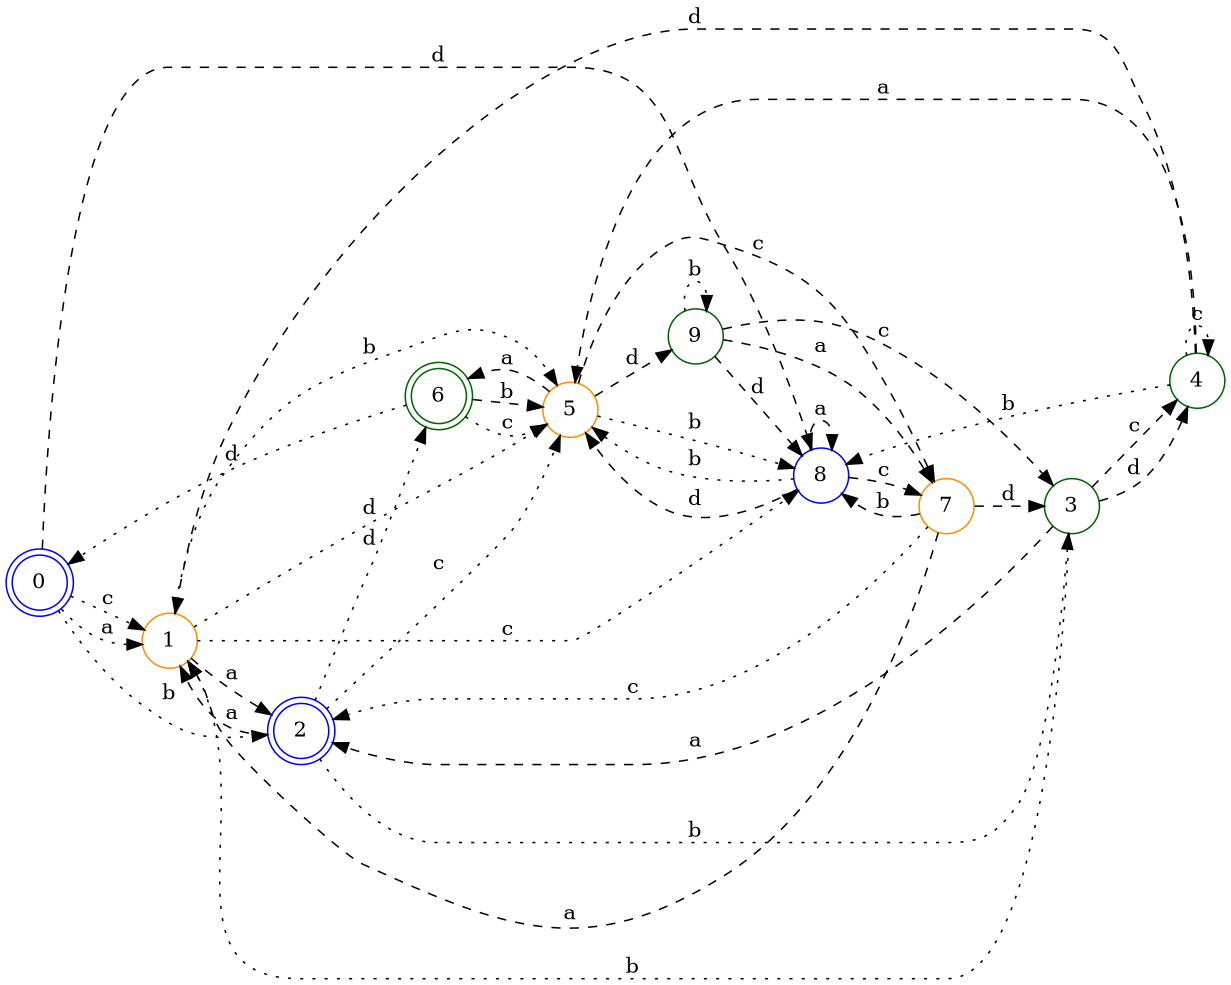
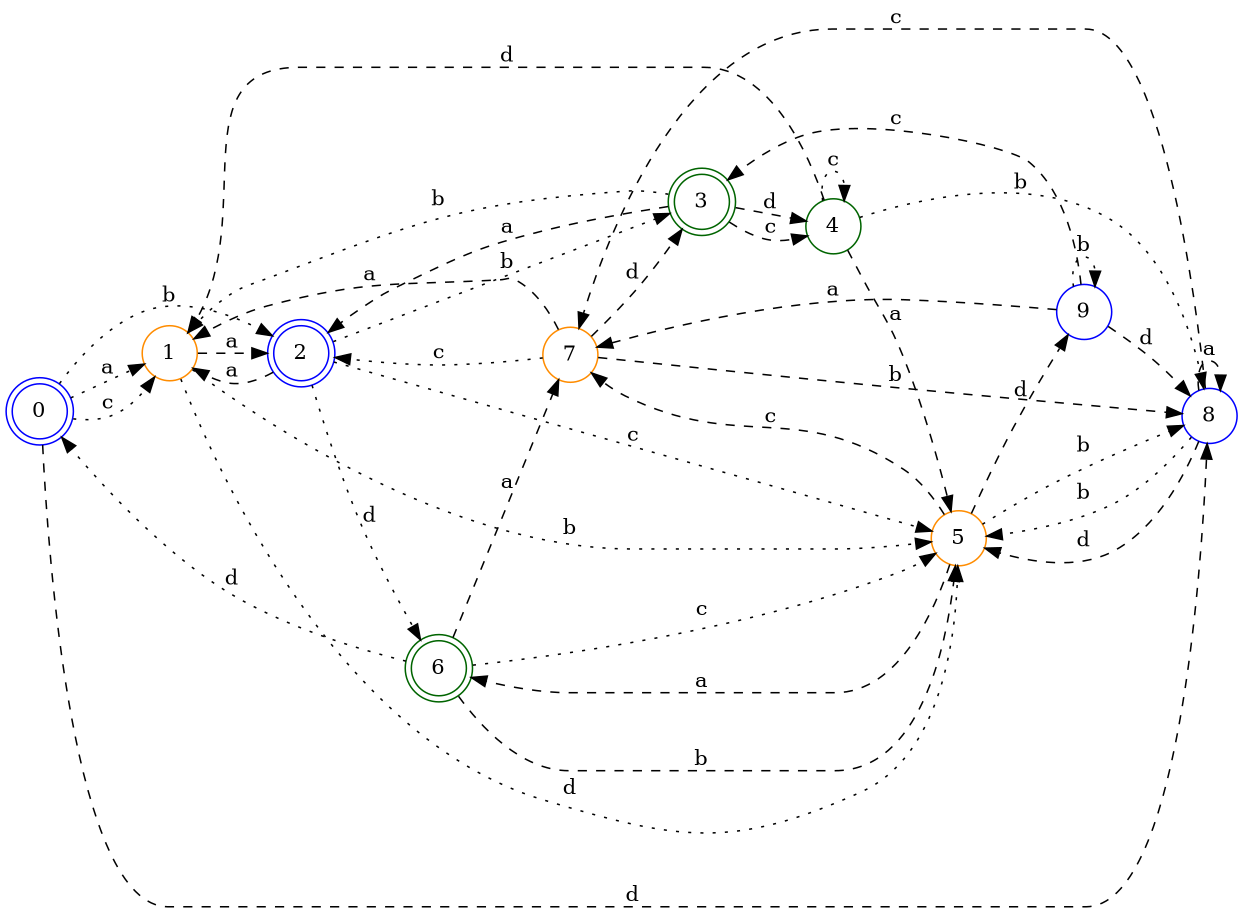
node "9": color darkgreen -> blue
node "3": shape circle -> doublecircle
edge "6" -> "7": added, label "a"
edge "1" -> "8": removed, label "c"
